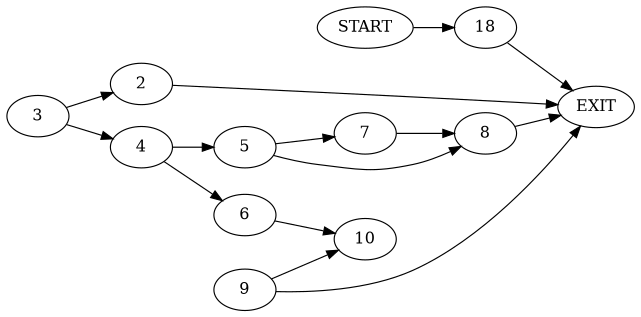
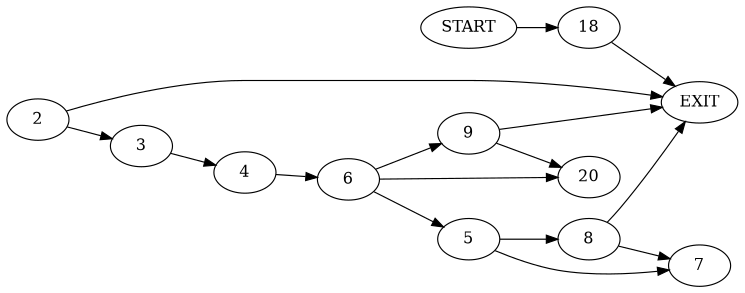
edge "3" -> "2": reversed
edge "7" -> "8": reversed
edge "4" -> "5": now "6" -> "5"
edge "6" -> "9": added
node "10": label "10" -> "20"
